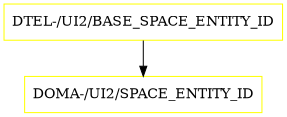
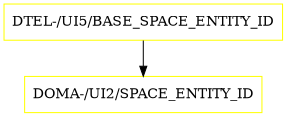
node "DTEL-/UI2/BASE_SPACE_ENTITY_ID": label "DTEL-/UI2/BASE_SPACE_ENTITY_ID" -> "DTEL-/UI5/BASE_SPACE_ENTITY_ID"
